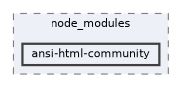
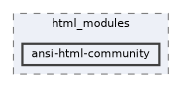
cluster "node_modules": label "node_modules" -> "html_modules"
